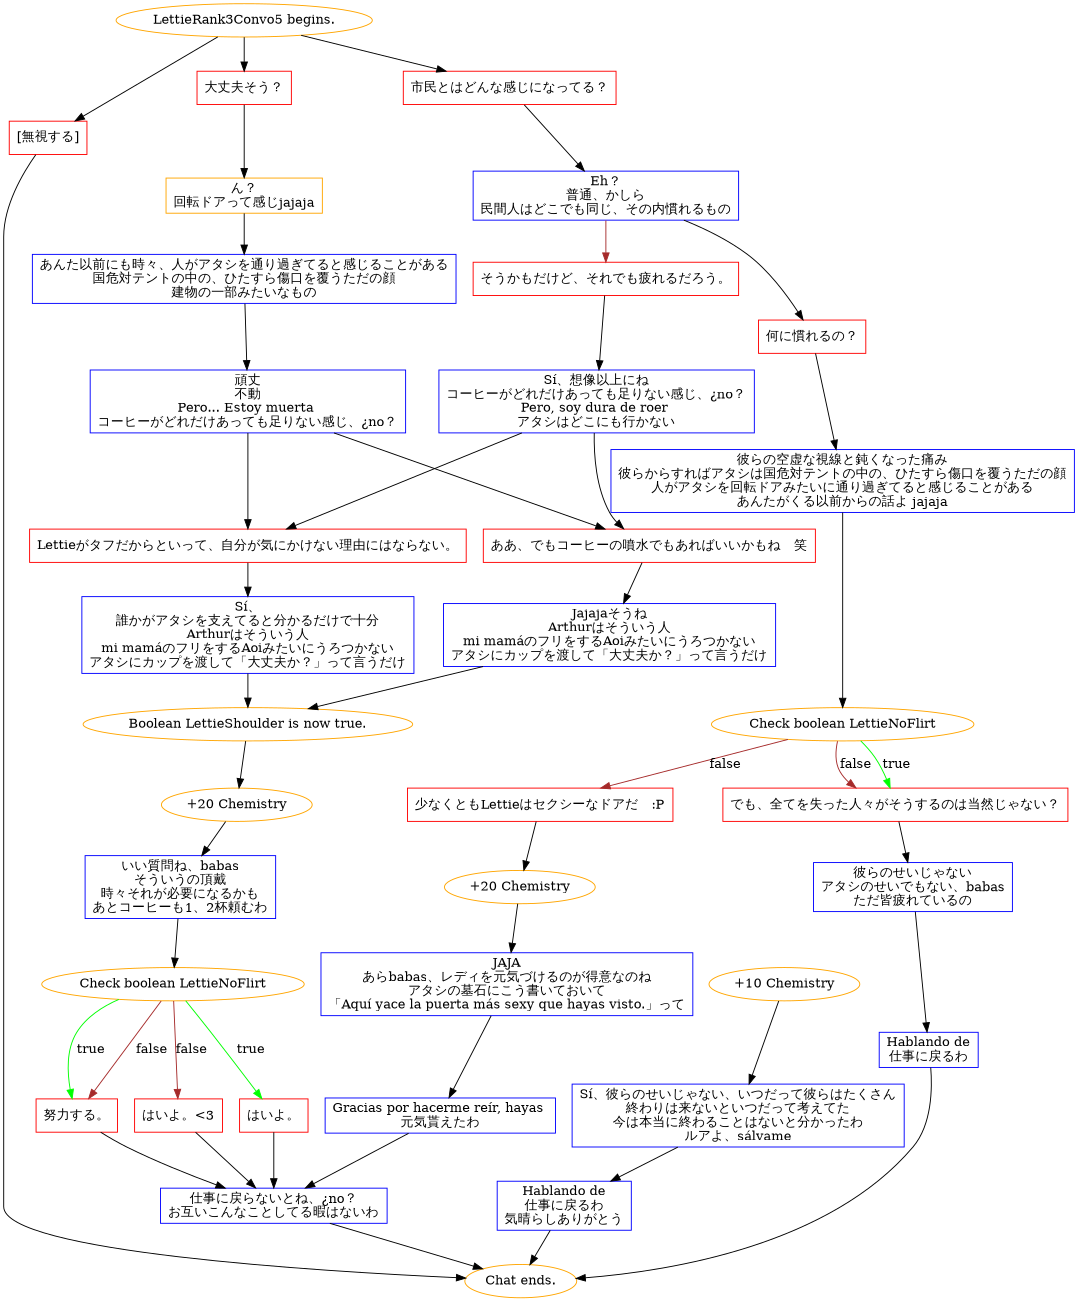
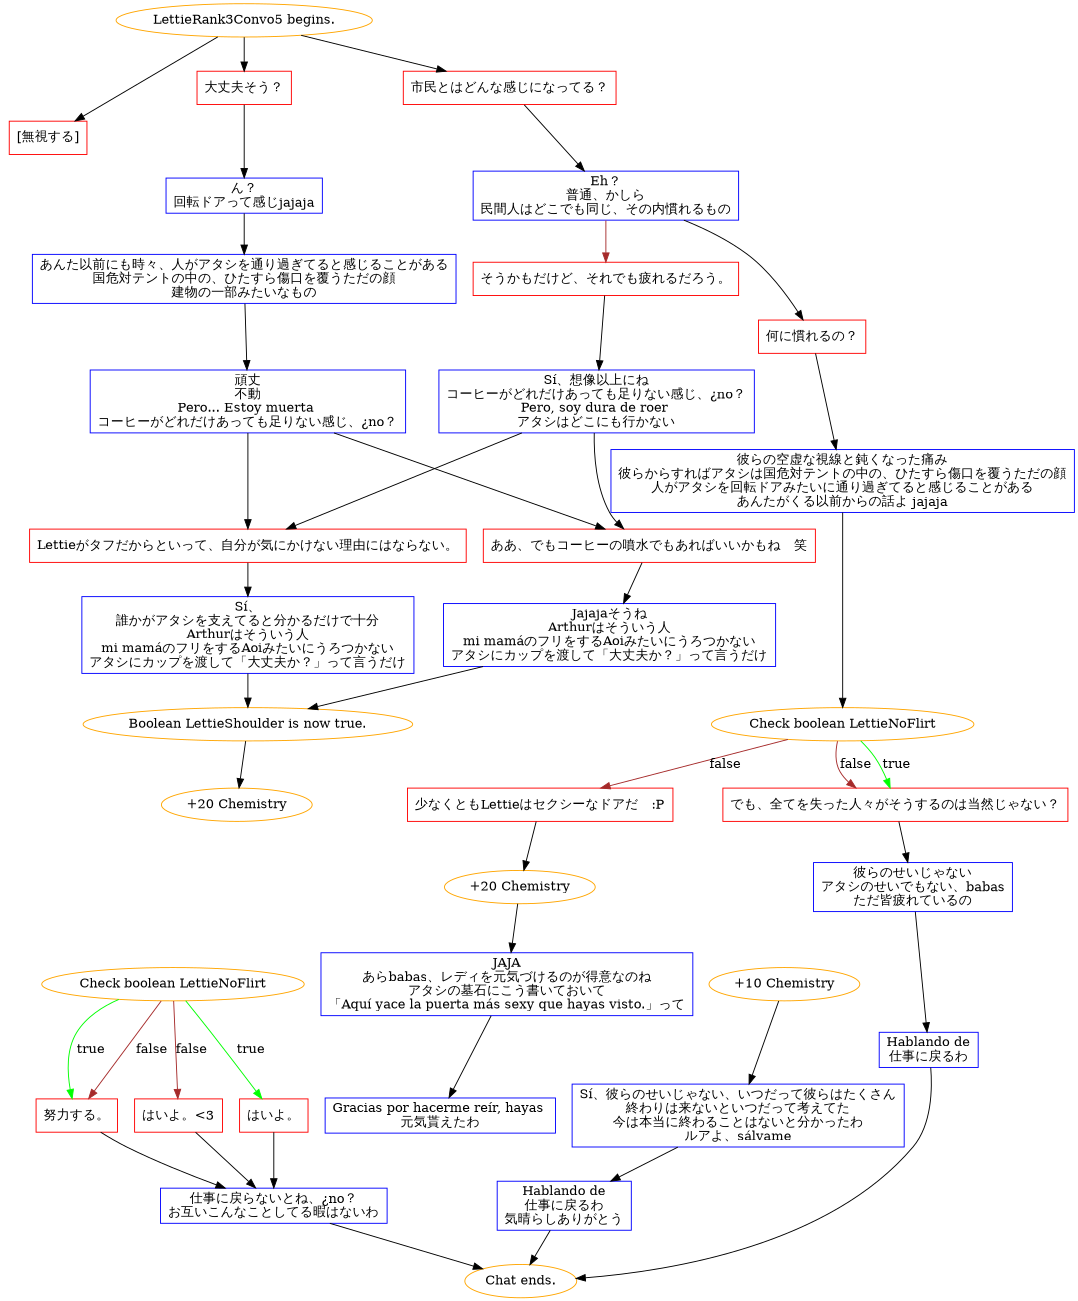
node "ん？ 回転ドアって感じjajaja": color orange -> blue
node "いい質問ね、babas そういうの頂戴 時々それが必要になるかも あとコーヒーも1、2杯頼むわ": removed
edge "[無視する]" -> "Chat ends.": removed
edge "Gracias por hacerme reír, hayas 元気貰えたわ" -> "仕事に戻らないとね、¿no？ お互いこんなことしてる暇はないわ": removed
